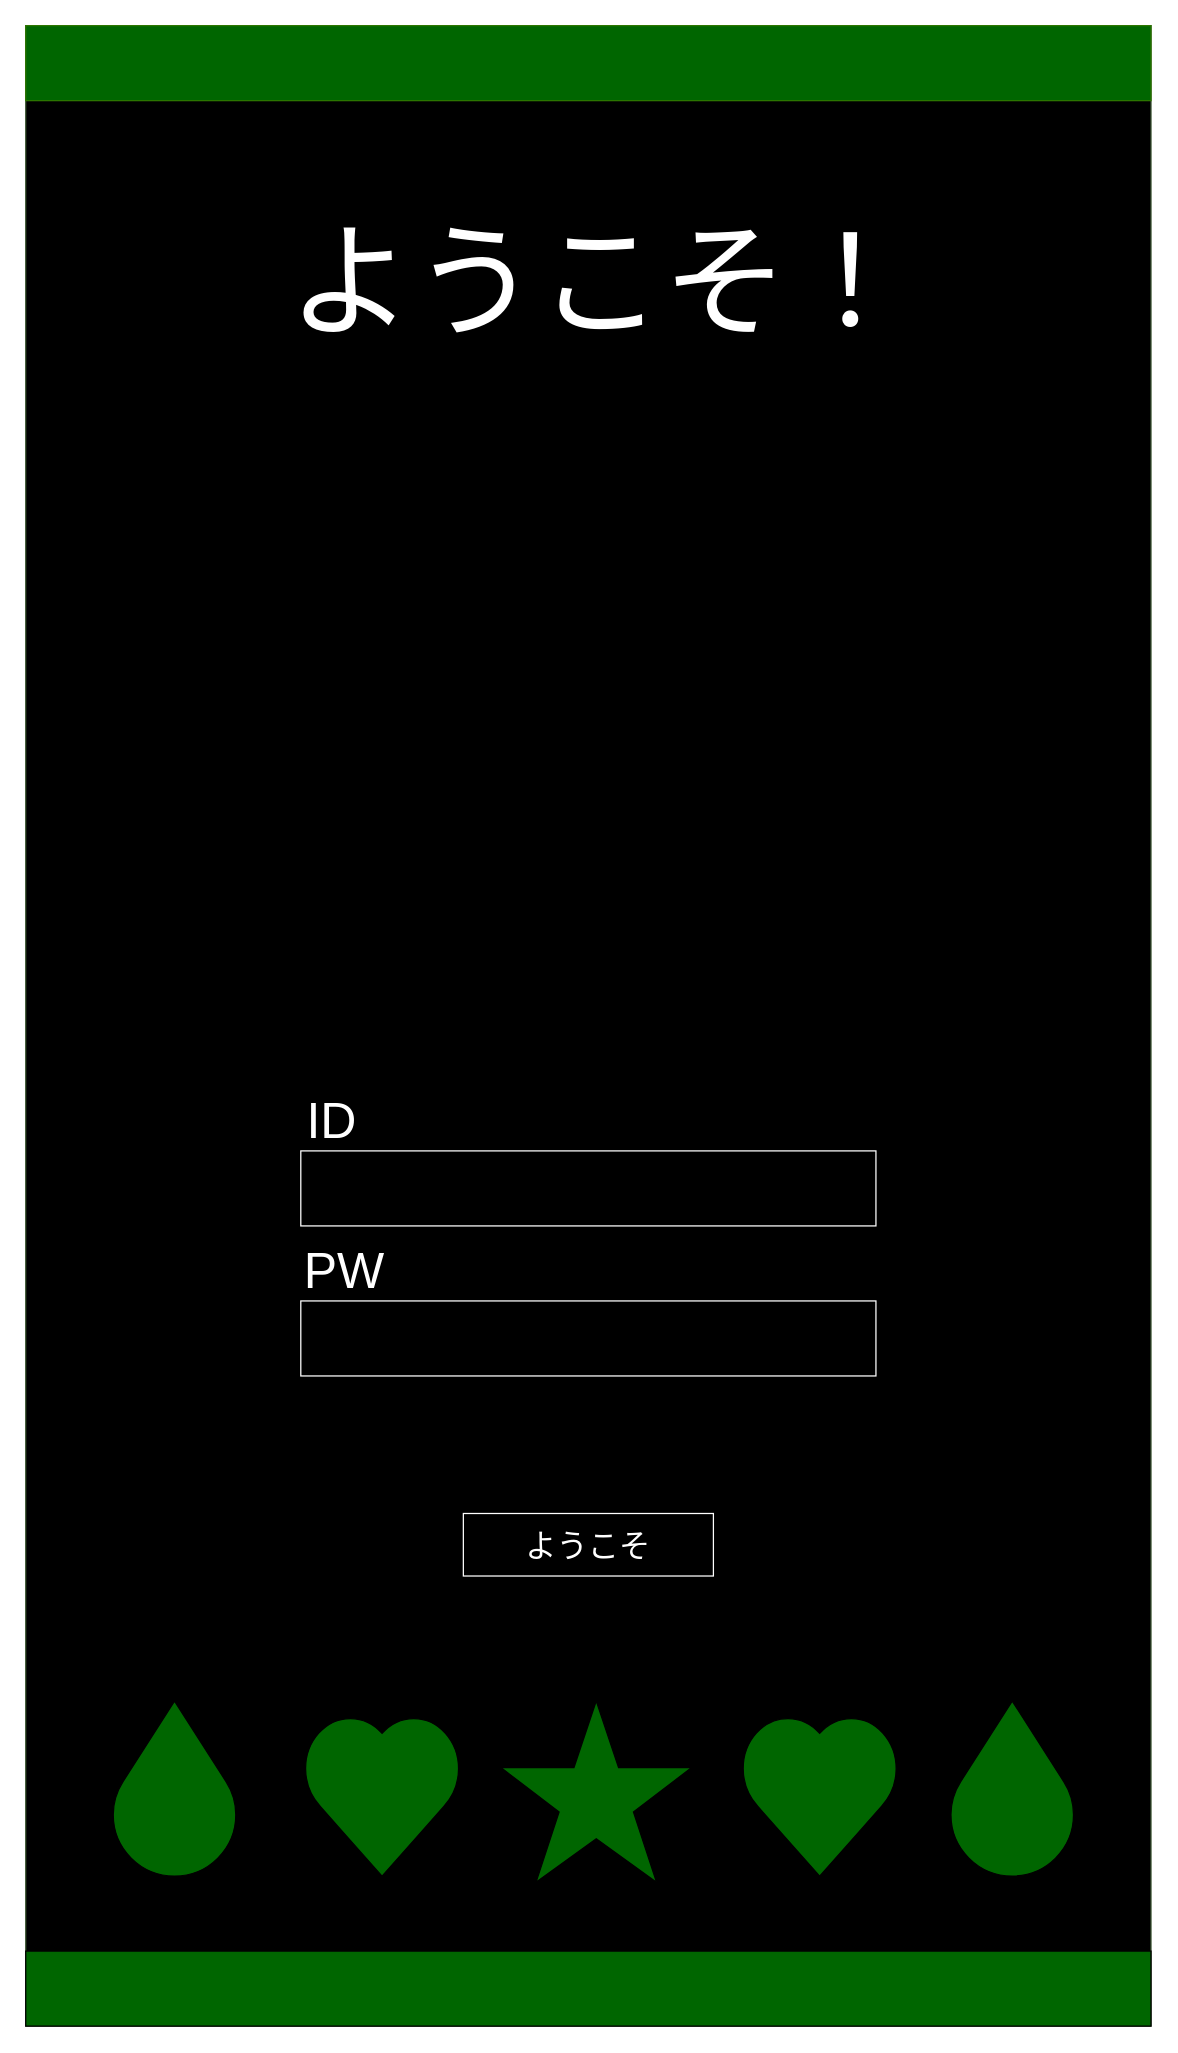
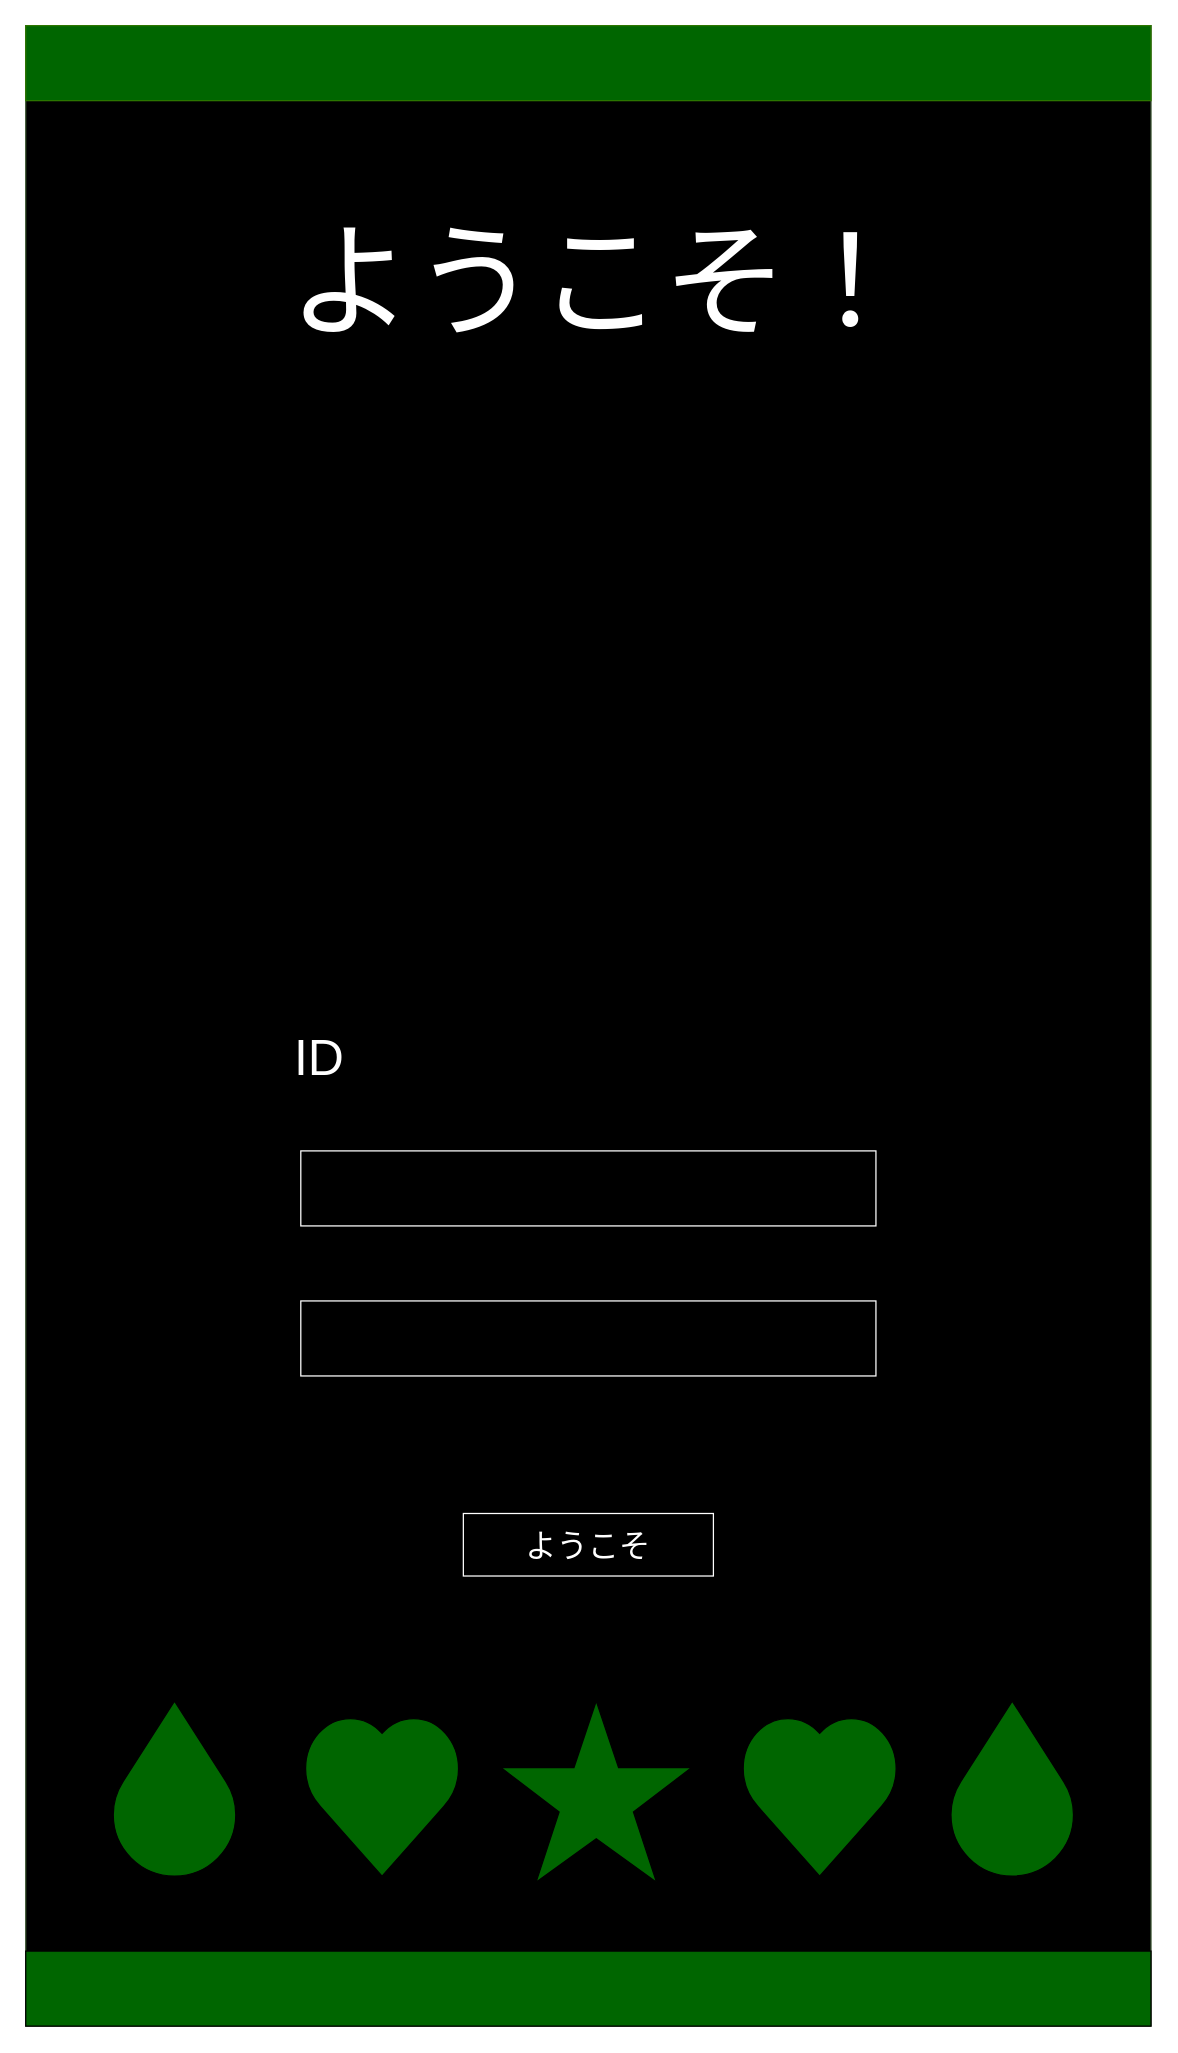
node "ID": moved (332, 1119) -> (319, 1057)
node "PW": removed
